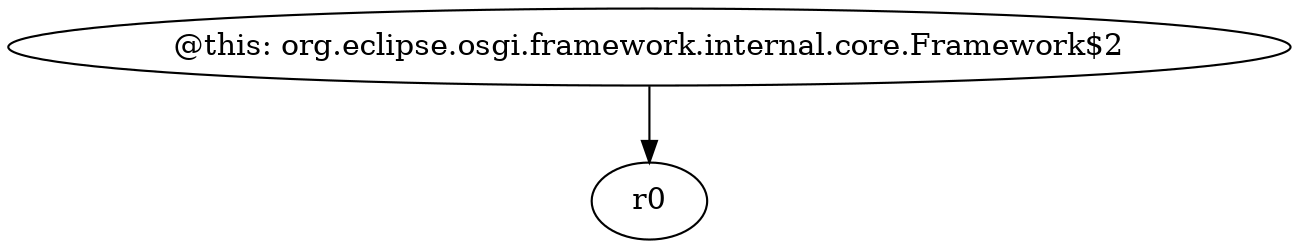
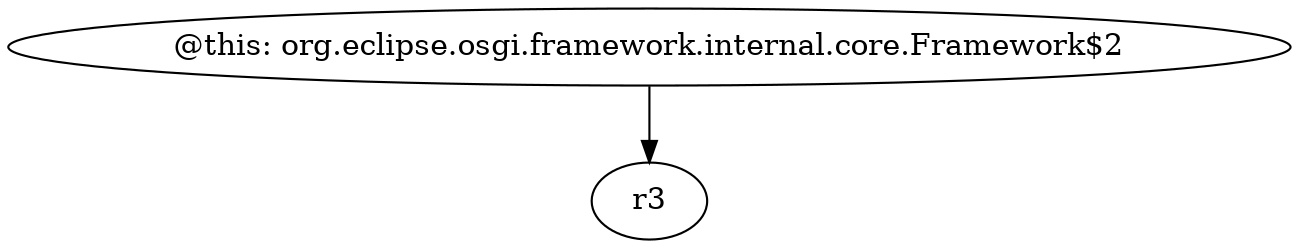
node "r0": label "r0" -> "r3"
